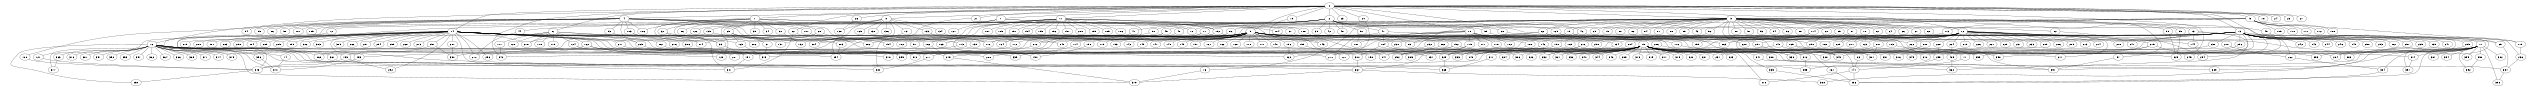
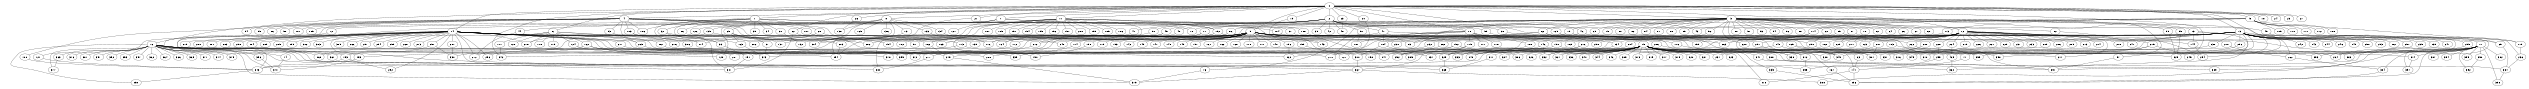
node "130": removed
node "182": removed
